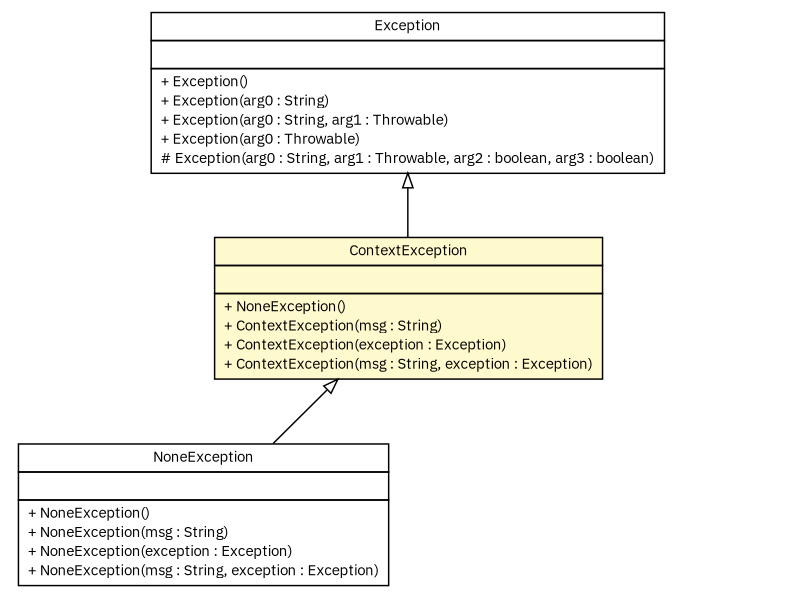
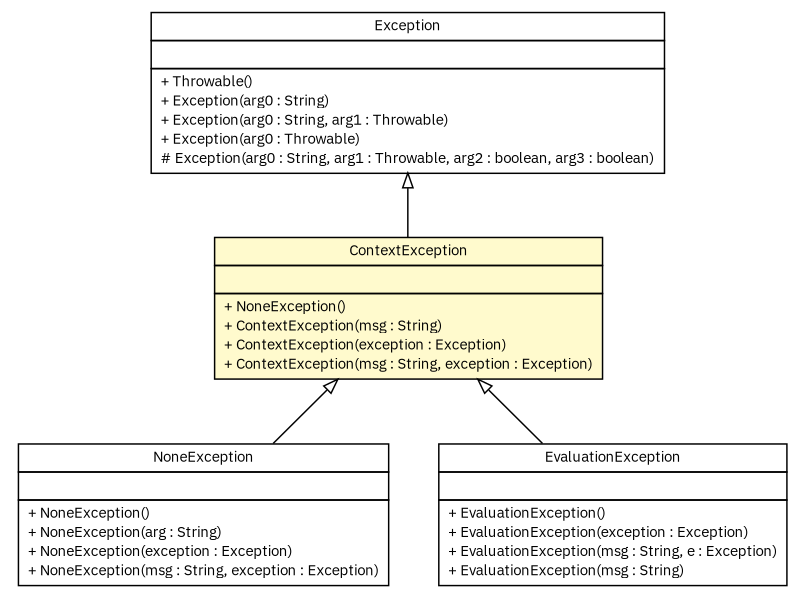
node "Exception": text "+ Exception()" -> "+ Throwable()"
node "EvaluationException": added
node "NoneException": text "+ NoneException(msg : String)" -> "+ NoneException(arg : String)"
